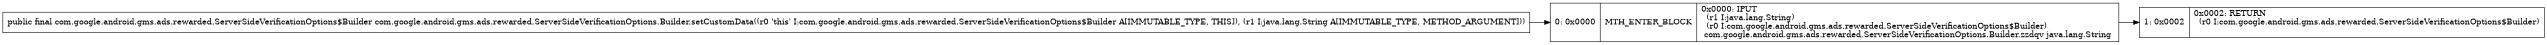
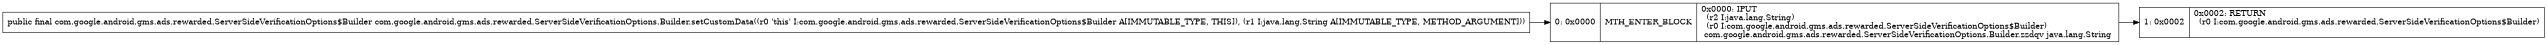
node "0: 0x0000": text "(r1 I:java.lang.String)" -> "(r2 I:java.lang.String)"
